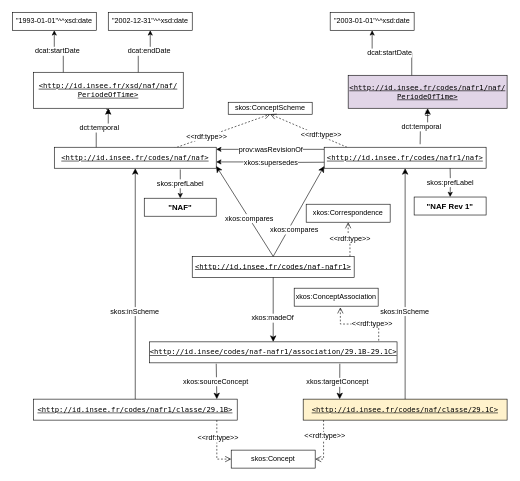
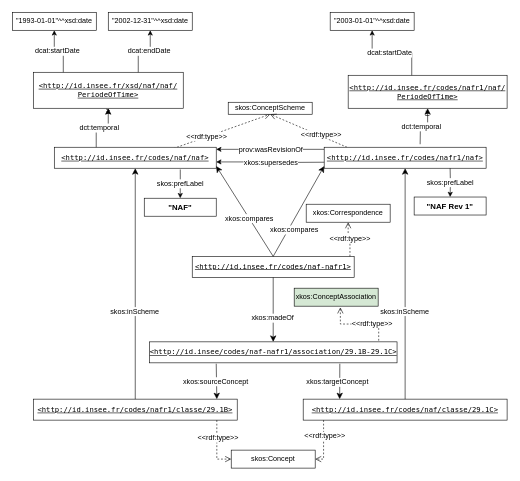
node "<http://id.insee.fr/codes/nafr1/naf/ PeriodeOfTime>>": fillcolor #e1d5e7 -> #ffffff
node "xkos:ConceptAssociation": fillcolor #ffffff -> #d5e8d4
node "<http://id.insee.fr/codes/naf/classe/29.1C>": fillcolor #fff2cc -> #ffffff
